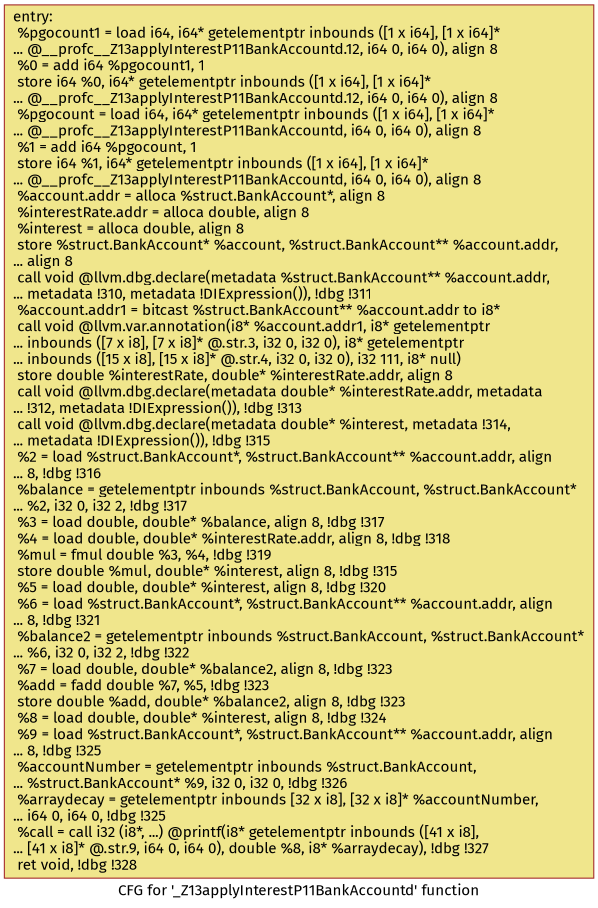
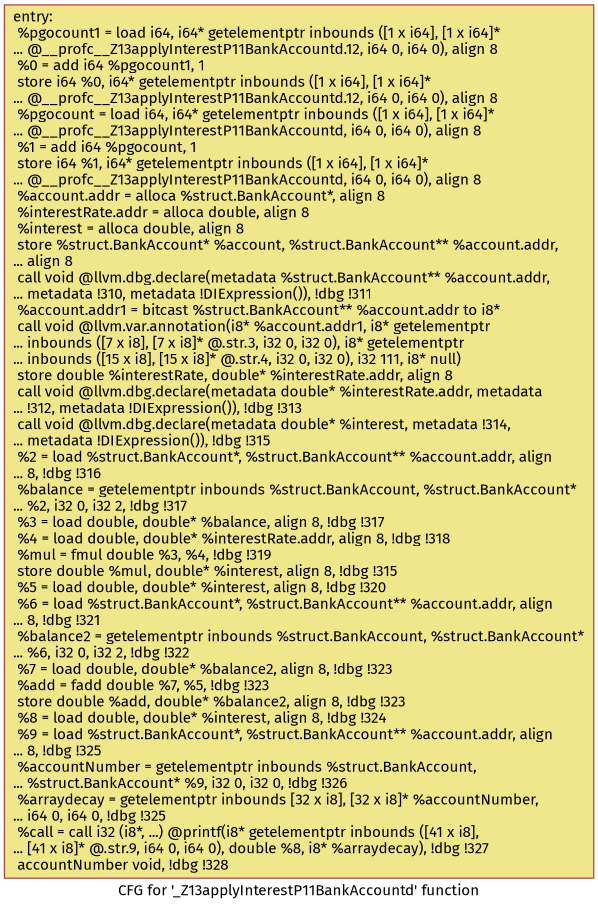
node "entry:": text "ret void, !dbg !328" -> "accountNumber void, !dbg !328"
